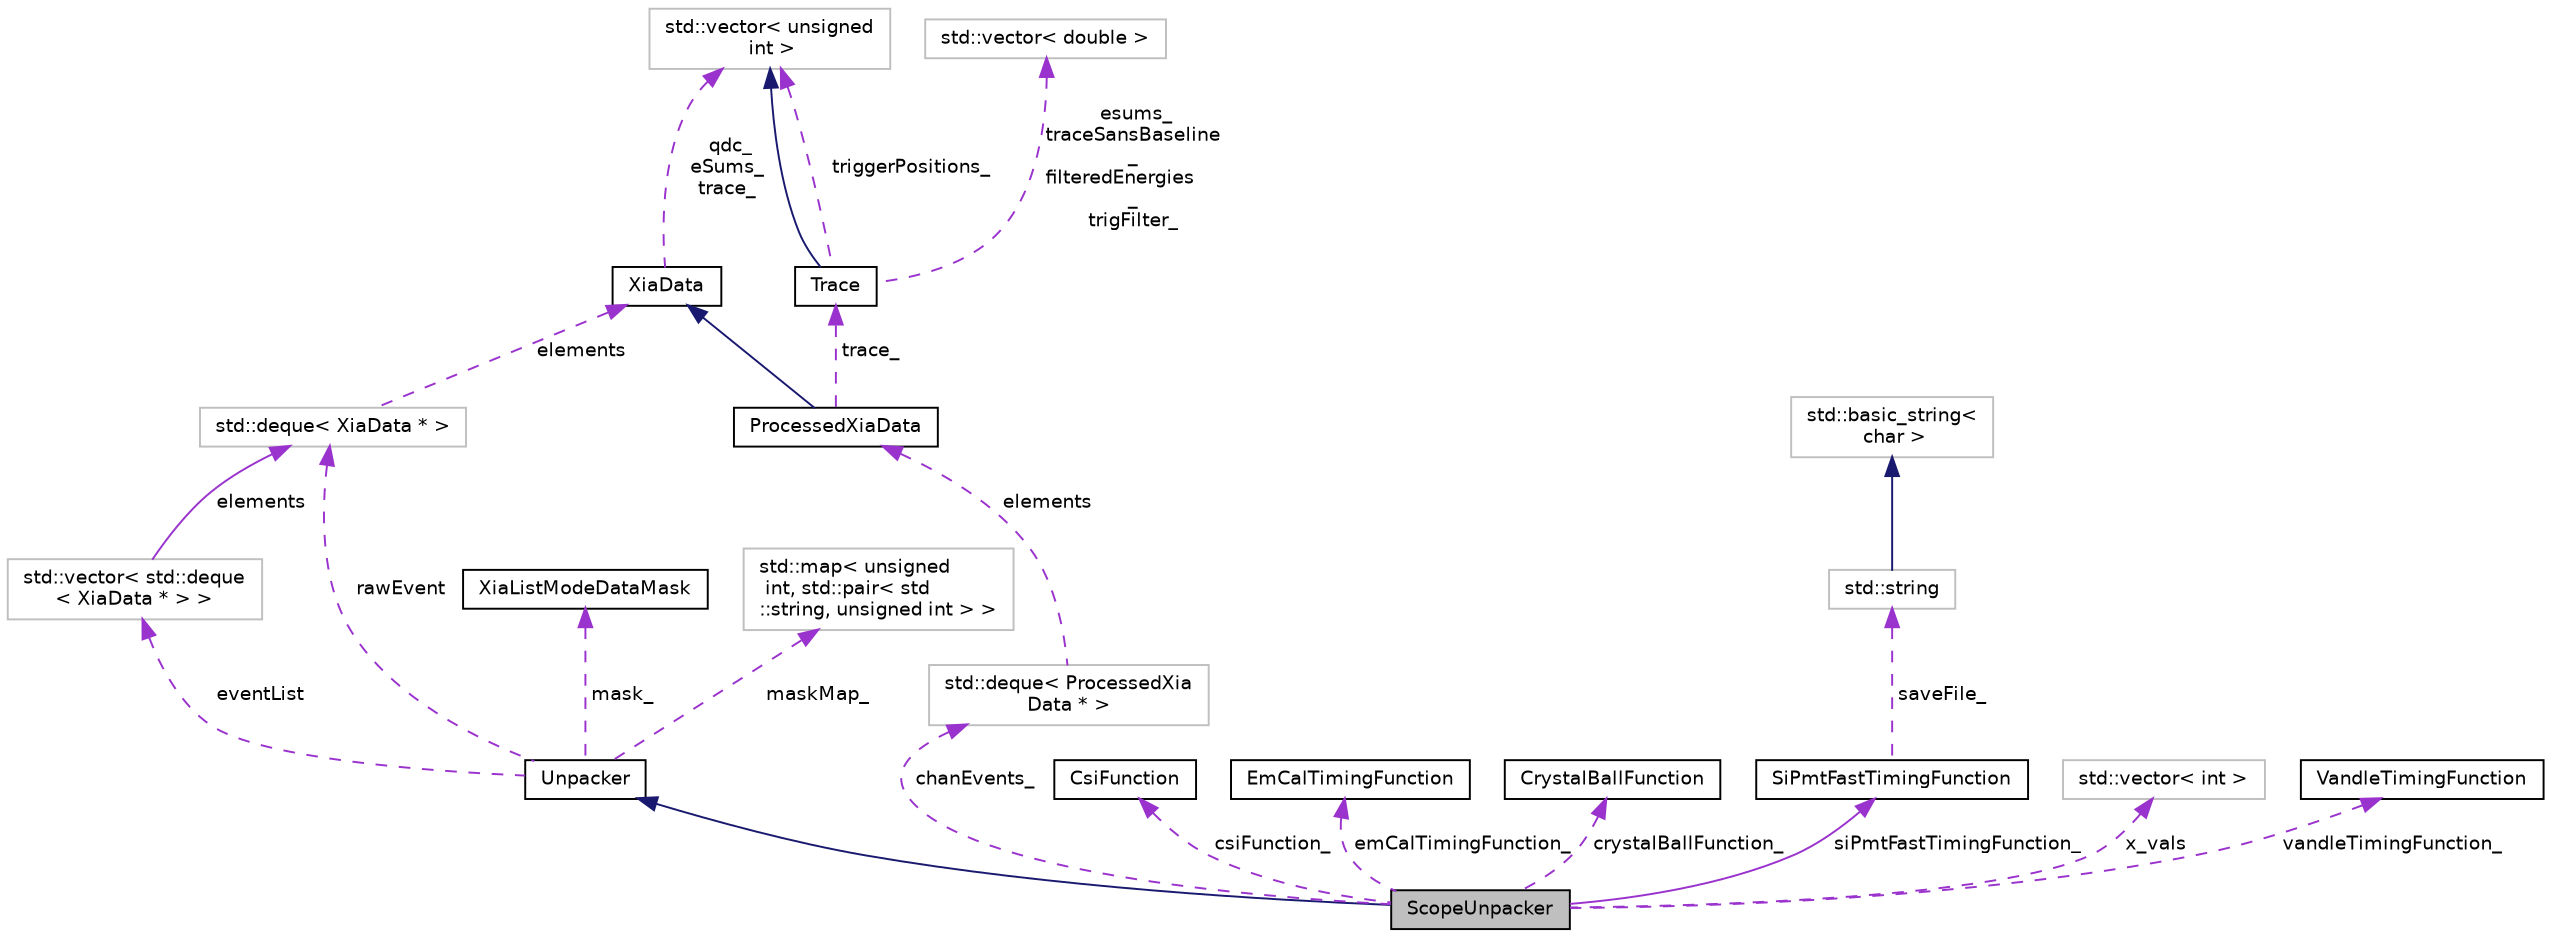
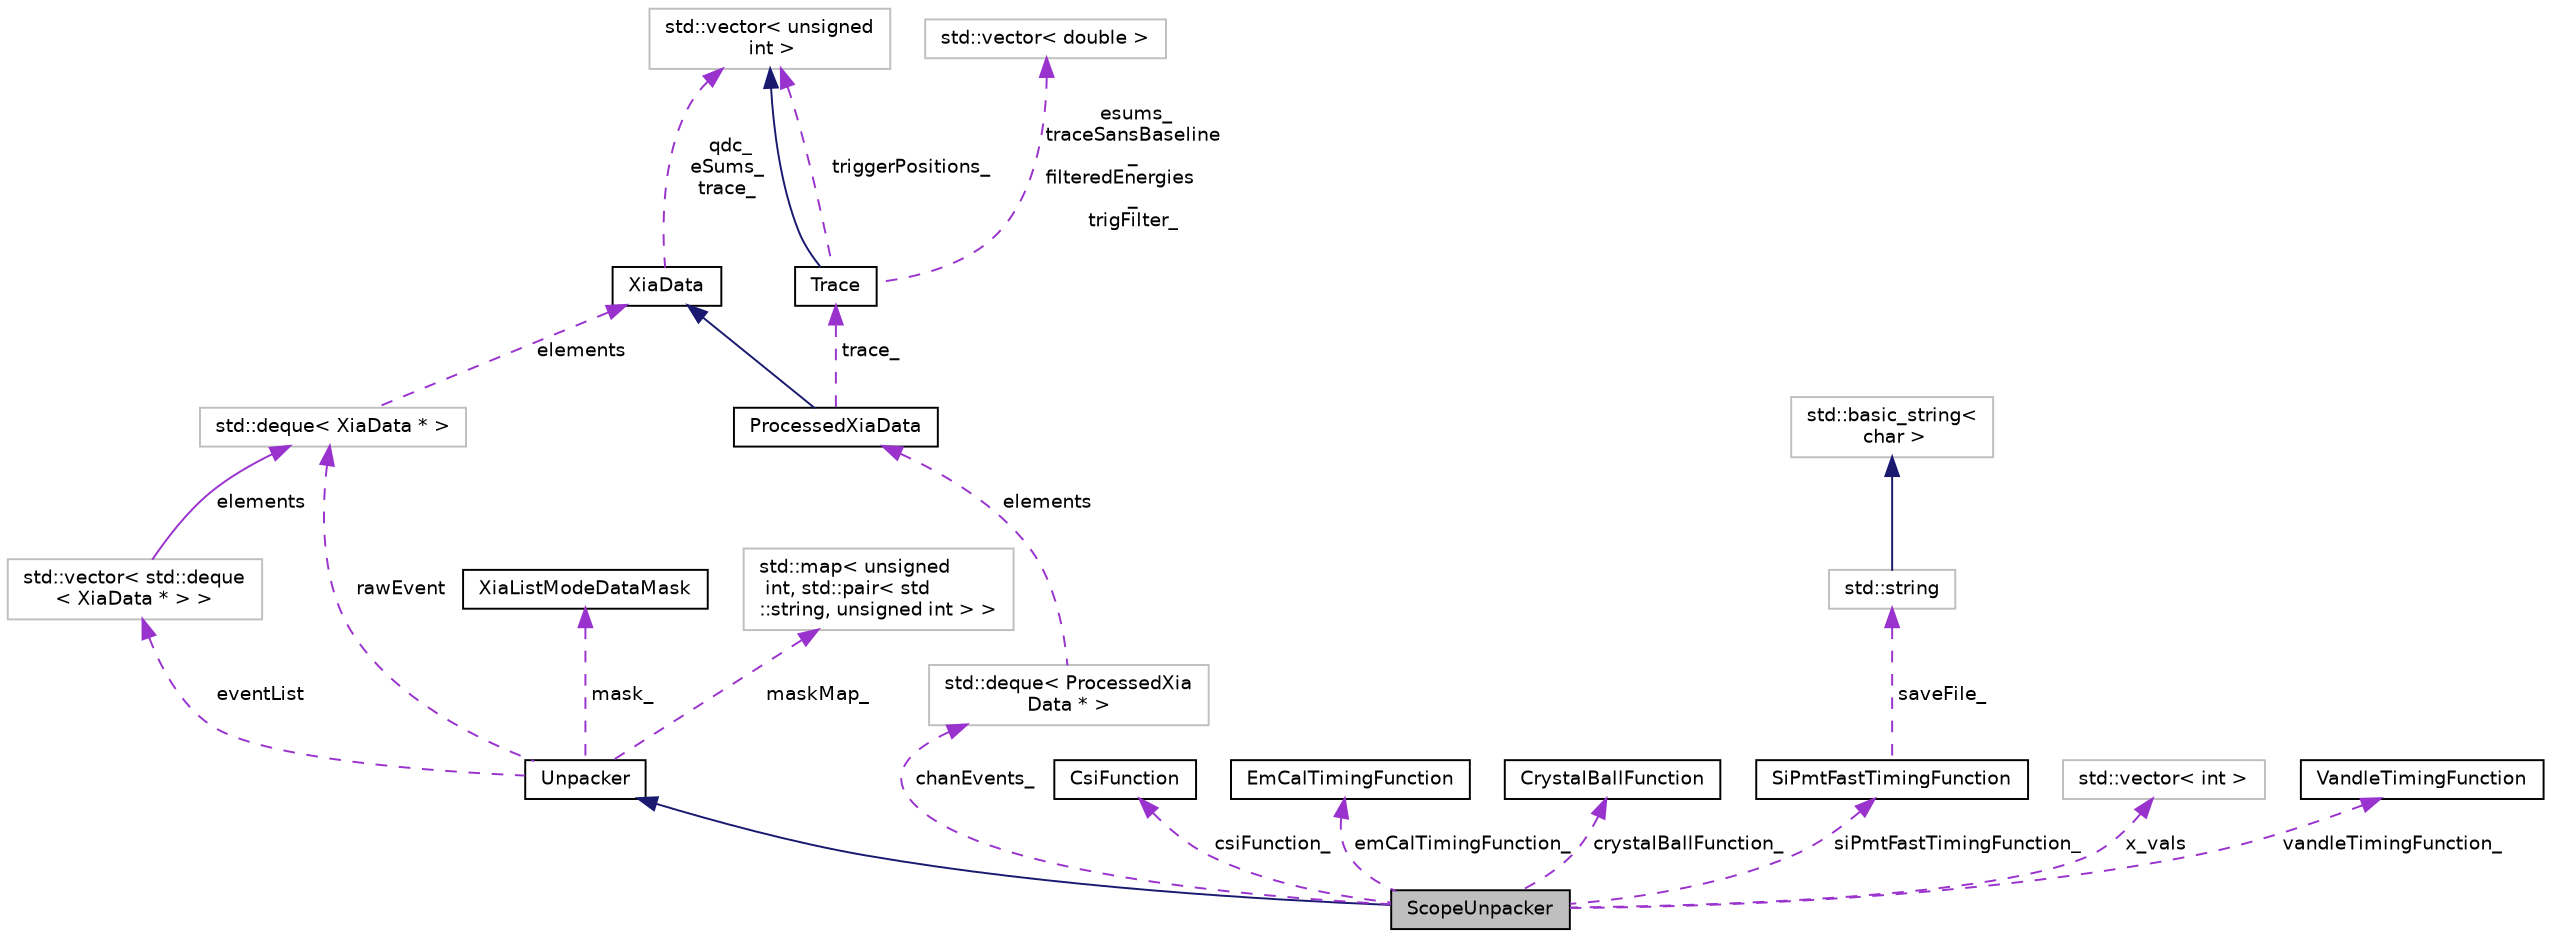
edge "ScopeUnpacker" -> "SiPmtFastTimingFunction": style solid -> dashed
